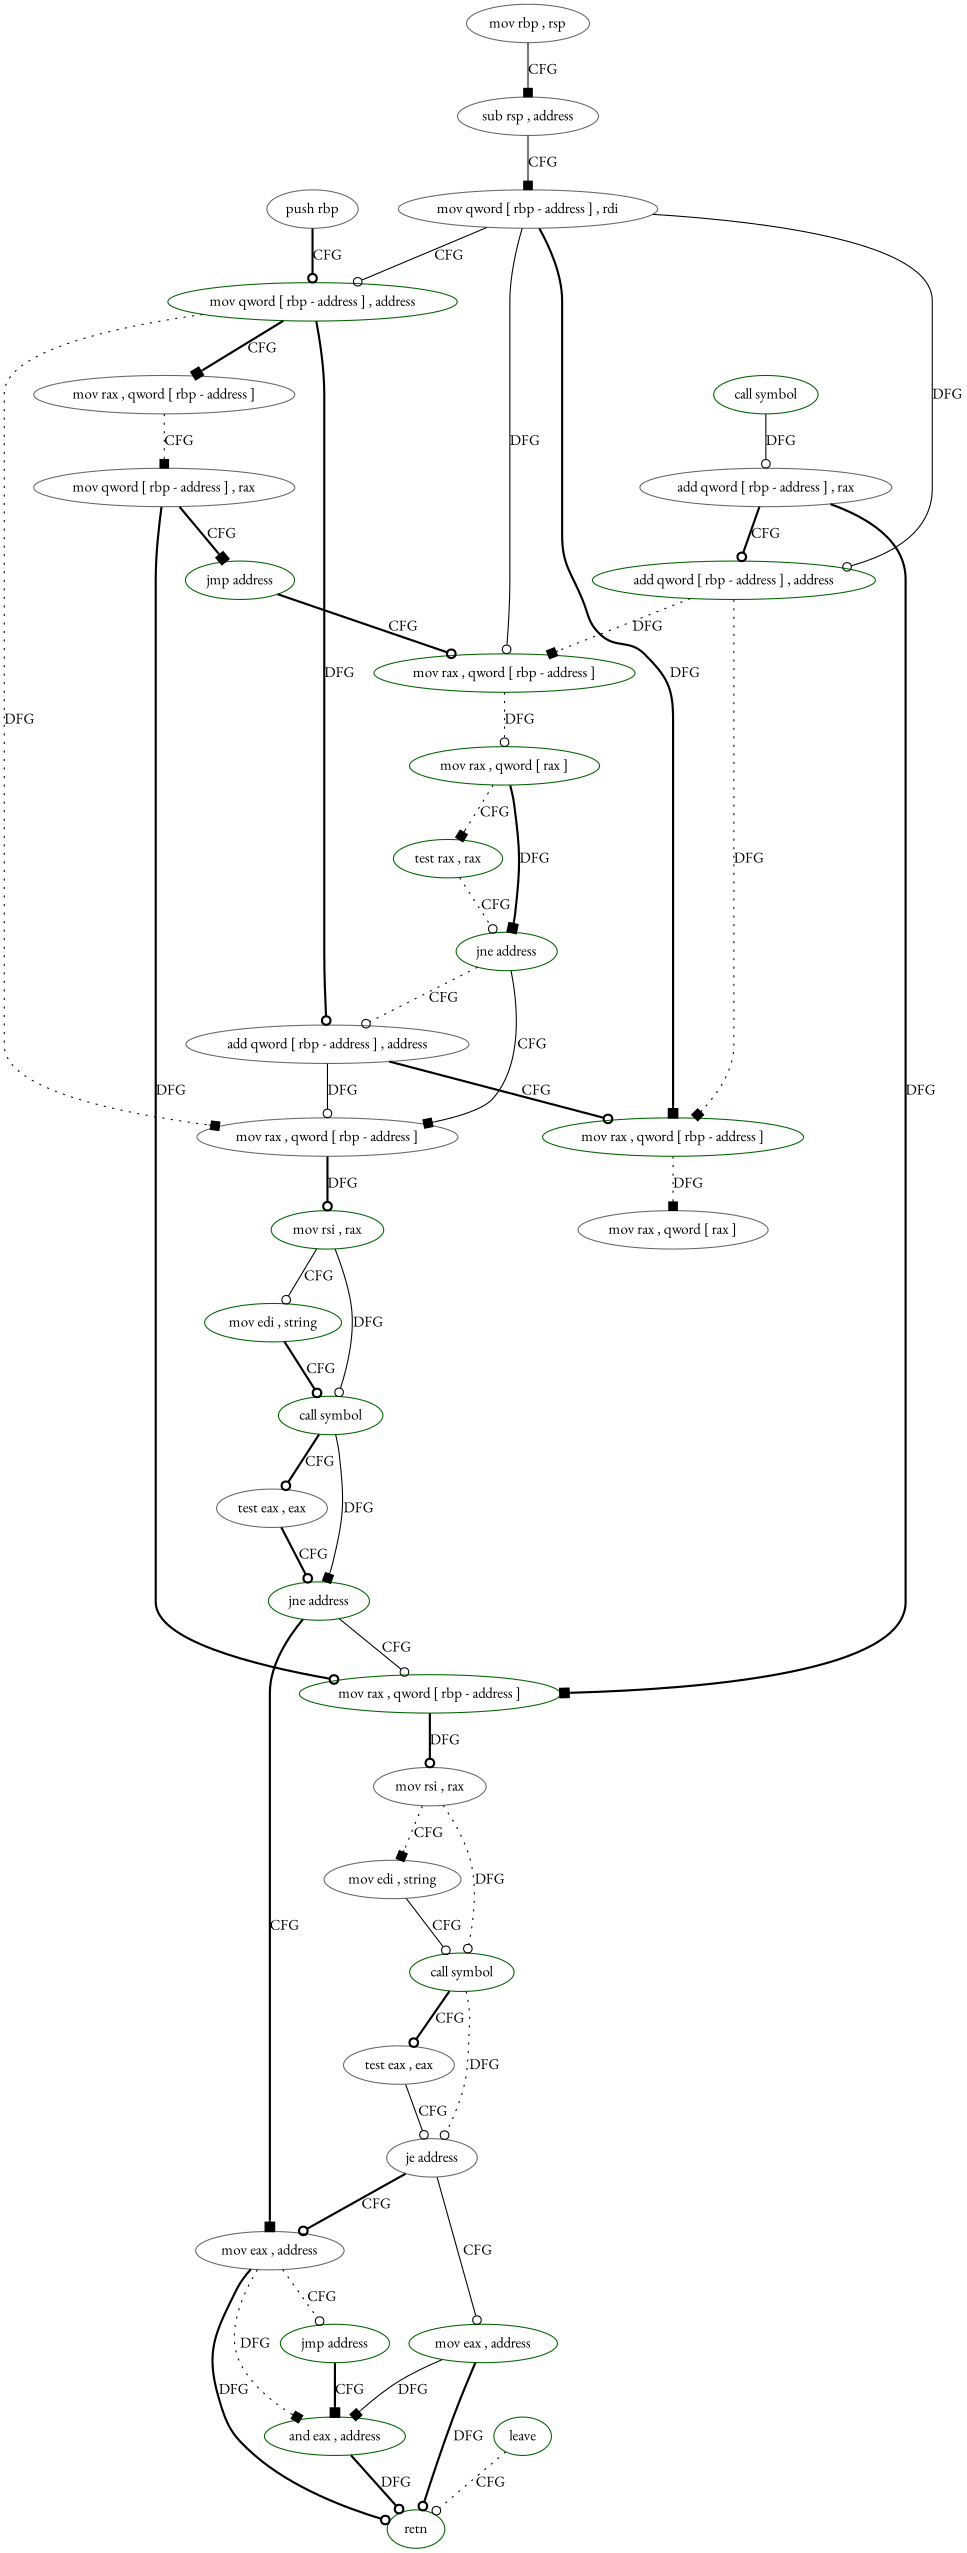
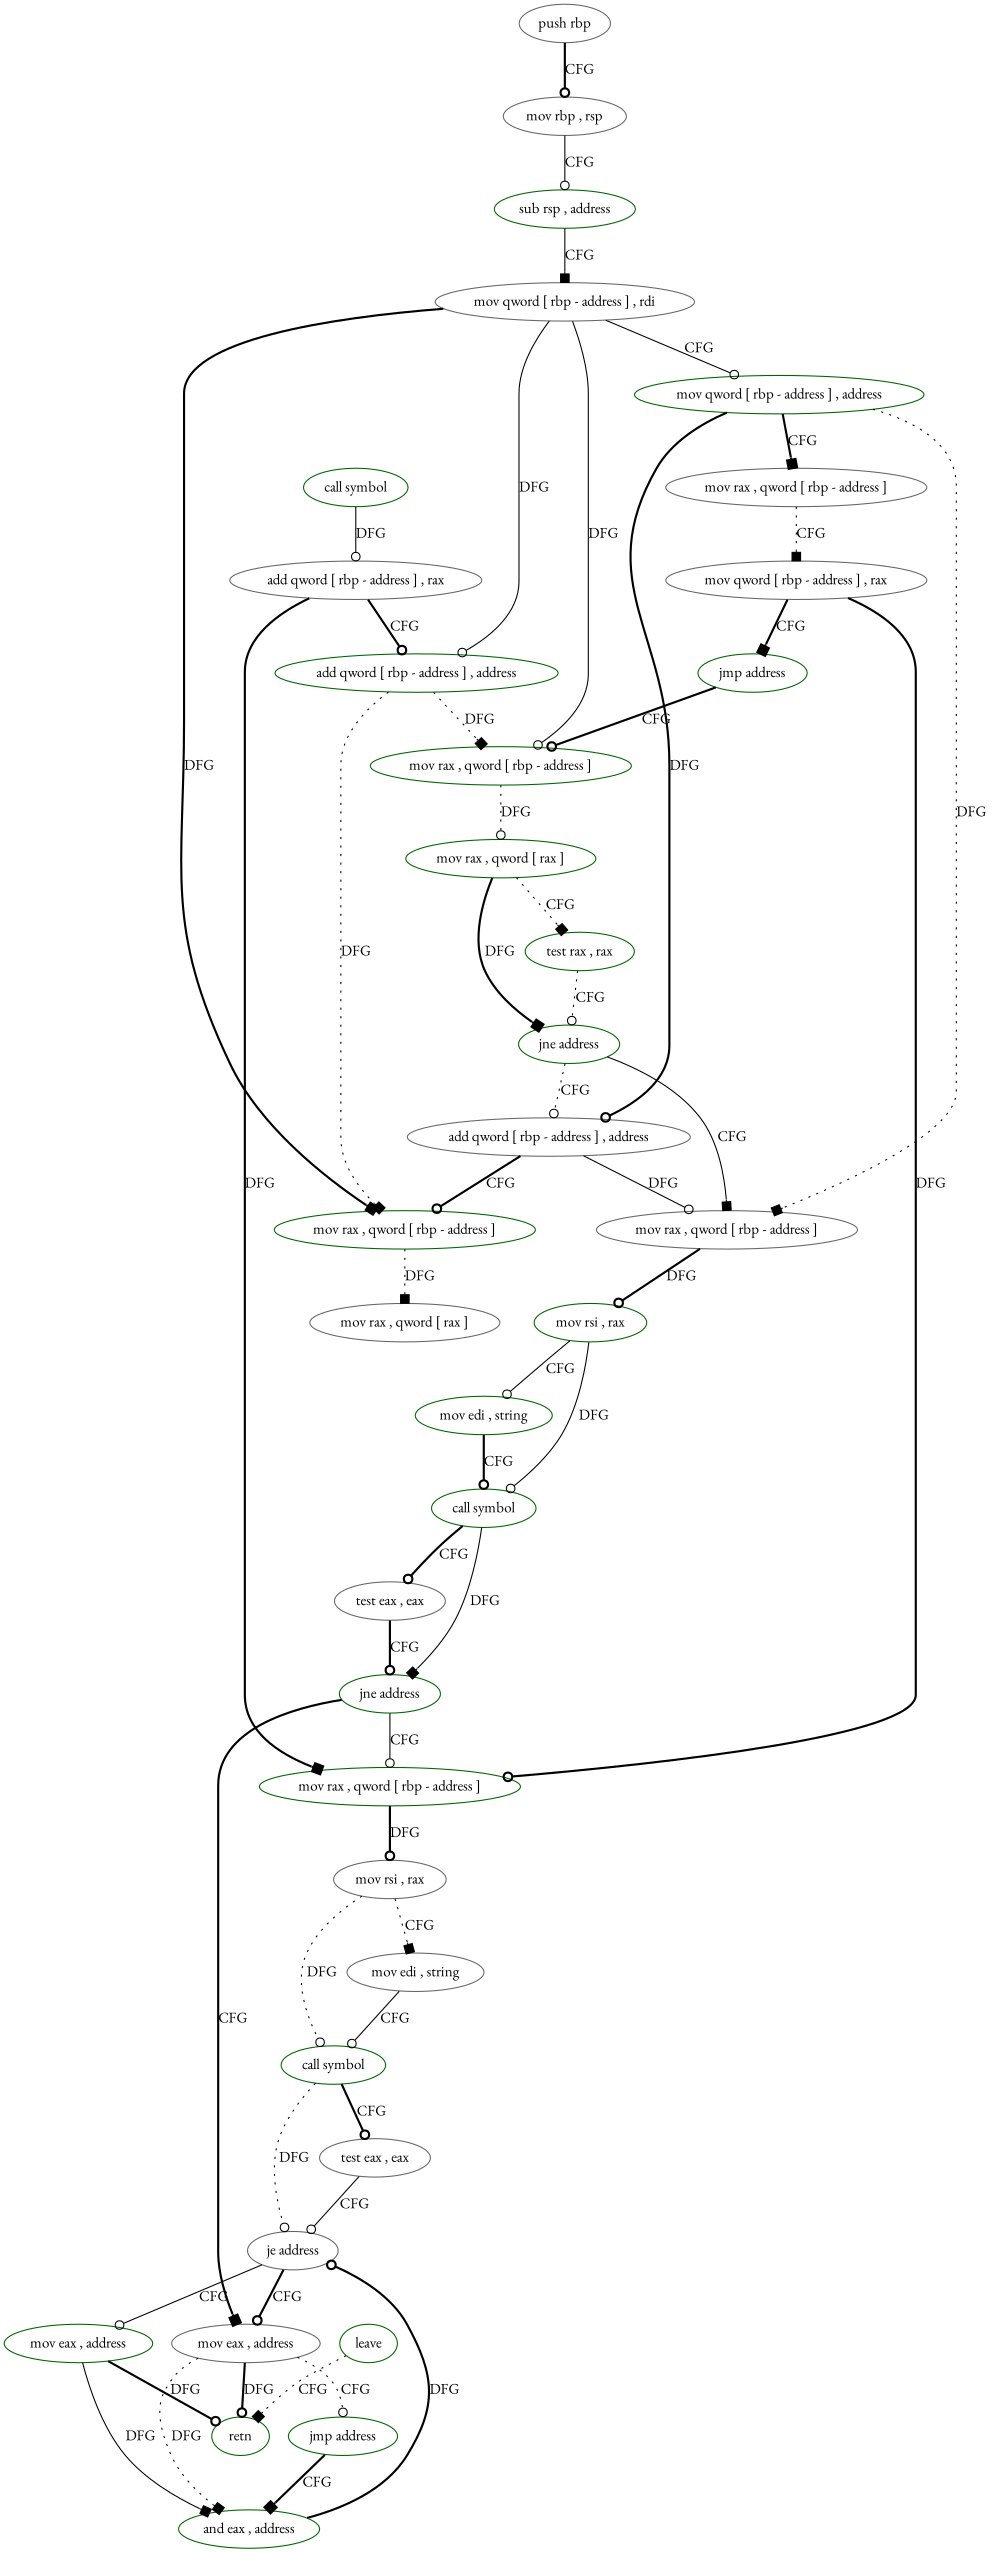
edge "mov rbp , rsp" -> "sub rsp , address": arrowhead box -> odot
node "sub rsp , address": color gray40 -> darkgreen
edge "push rbp" -> "mov qword [ rbp - address ] , address": now "push rbp" -> "mov rbp , rsp"
edge "and eax , address" -> "retn": now "and eax , address" -> "je address"
edge "leave" -> "retn": arrowhead odot -> box
